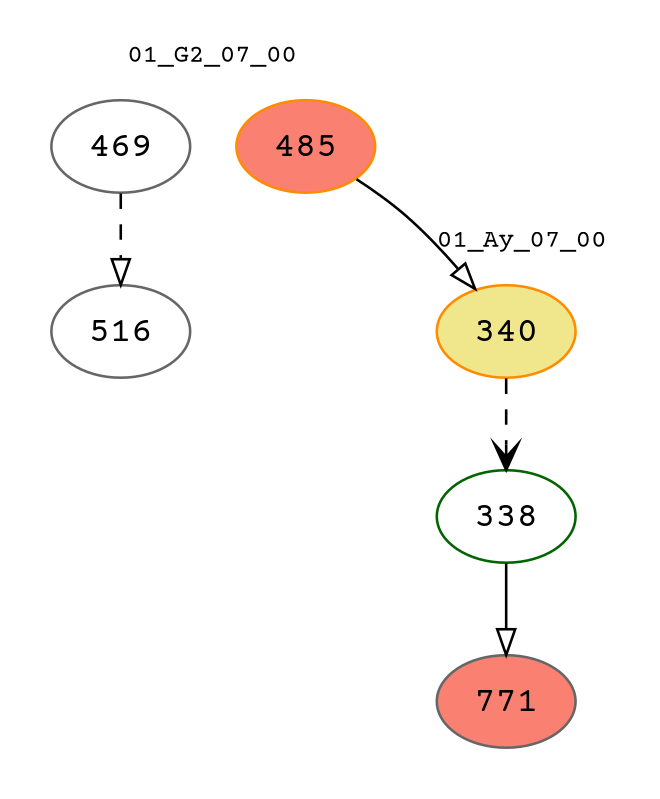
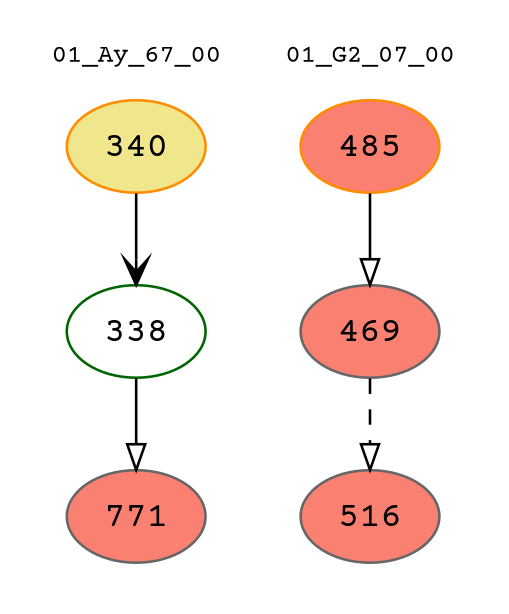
node "469": fillcolor white -> salmon
cluster "01_Ay_07_00": label "01_Ay_07_00" -> "01_Ay_67_00"
edge "485" -> "340": now "485" -> "469"
node "516": fillcolor white -> salmon
edge "340" -> "338": style dashed -> solid
